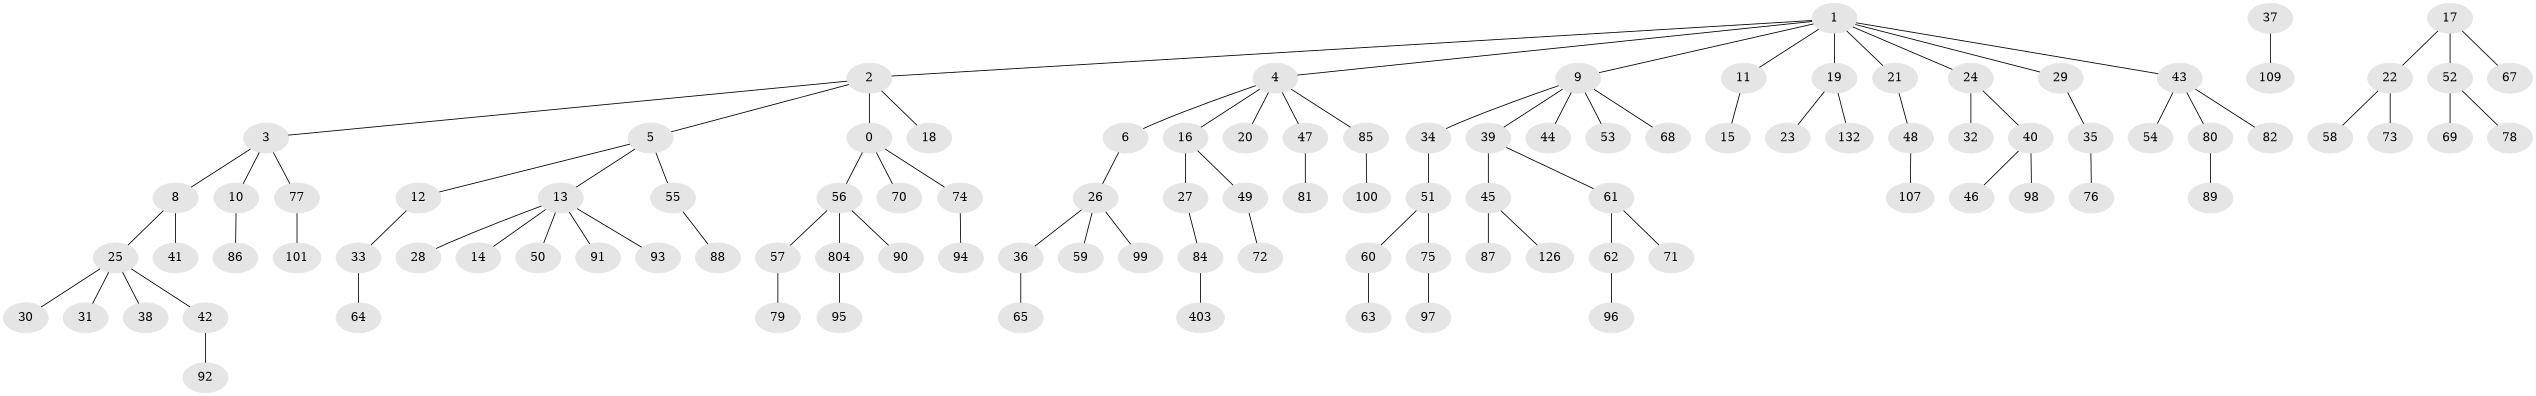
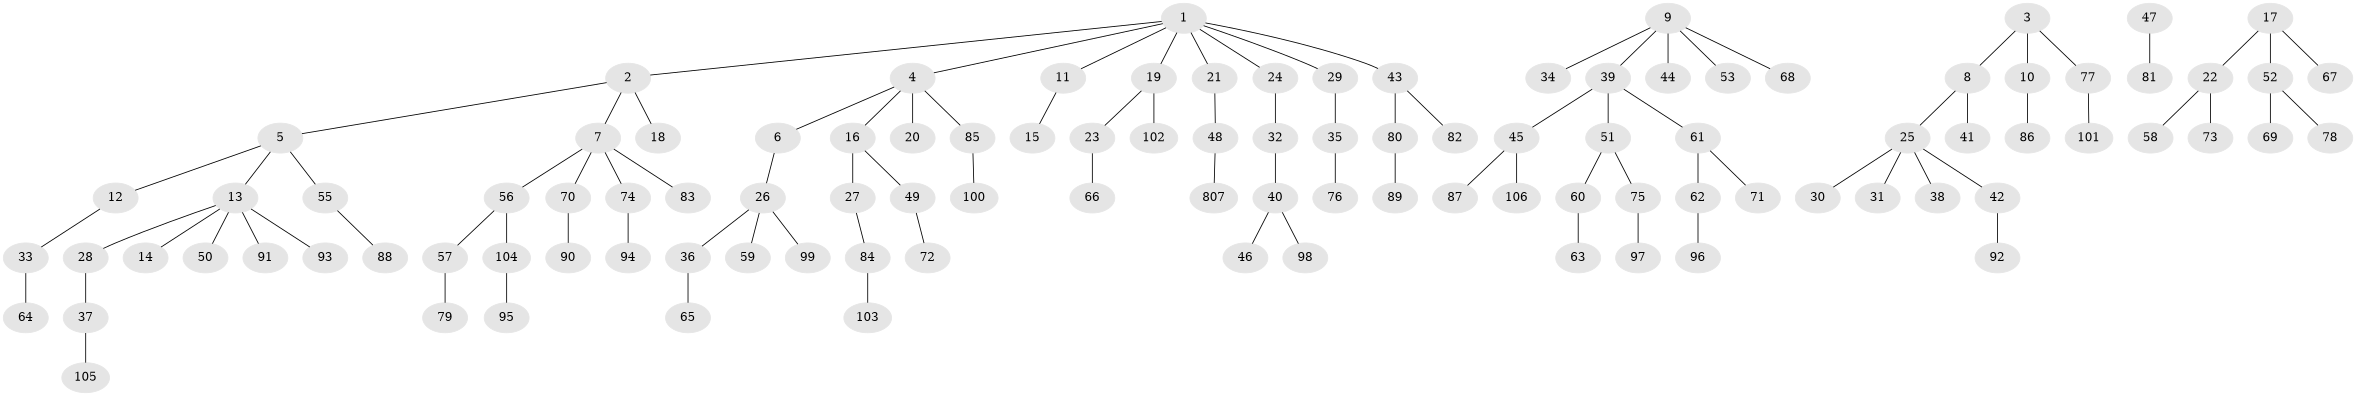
edge "1" -- "9": removed
node "109": label "109" -> "105"
edge "2" -- "3": removed
edge "4" -- "47": removed
edge "24" -- "40": now "32" -- "40"
node "0": label "0" -> "7"
node "132": label "132" -> "102"
node "54": removed
edge "34" -- "51": now "39" -- "51"
node "83": added
node "66": added
node "107": label "107" -> "807"
edge "56" -- "90": now "70" -- "90"
node "804": label "804" -> "104"
node "126": label "126" -> "106"
edge "28" -- "37": added
node "403": label "403" -> "103"
